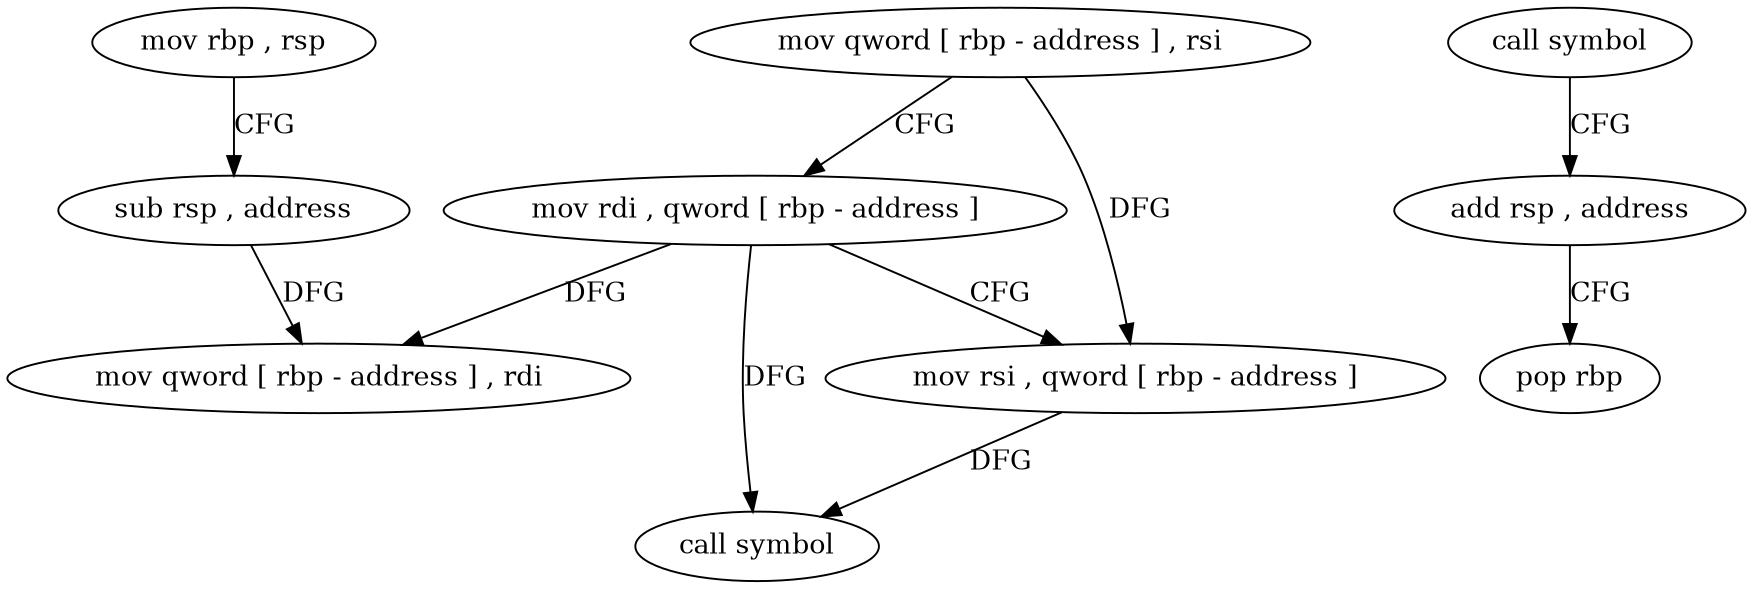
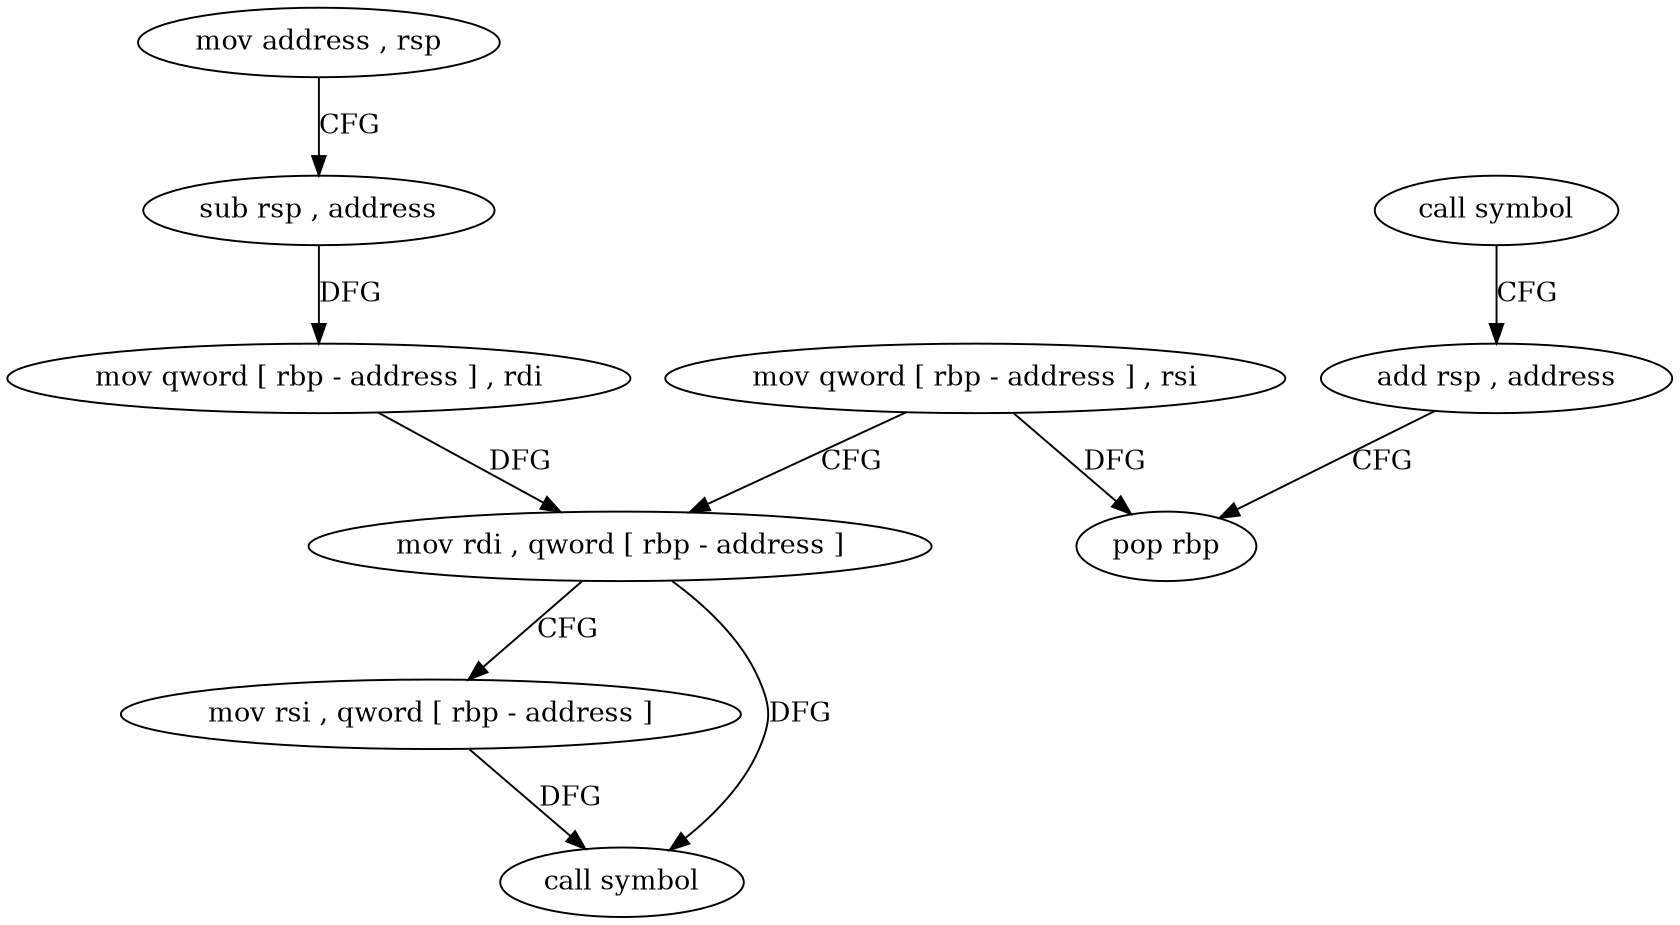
node "mov rbp , rsp": label "mov rbp , rsp" -> "mov address , rsp"
edge "mov qword [ rbp - address ] , rsi" -> "mov rsi , qword [ rbp - address ]": now "mov qword [ rbp - address ] , rsi" -> "pop rbp"
edge "mov rdi , qword [ rbp - address ]" -> "mov qword [ rbp - address ] , rdi": reversed
